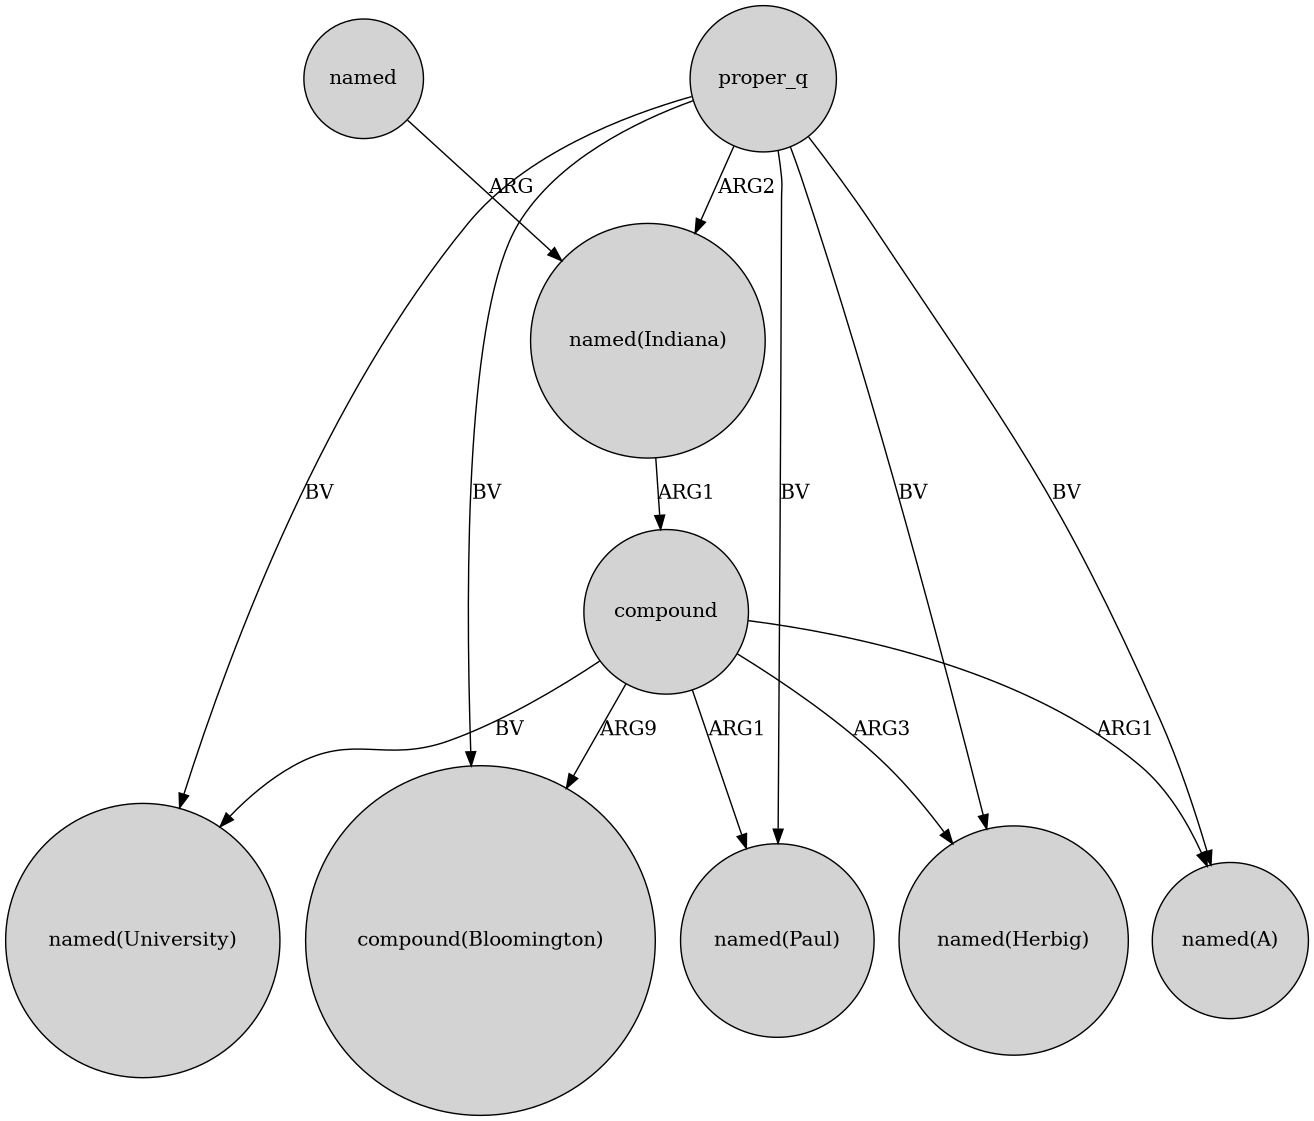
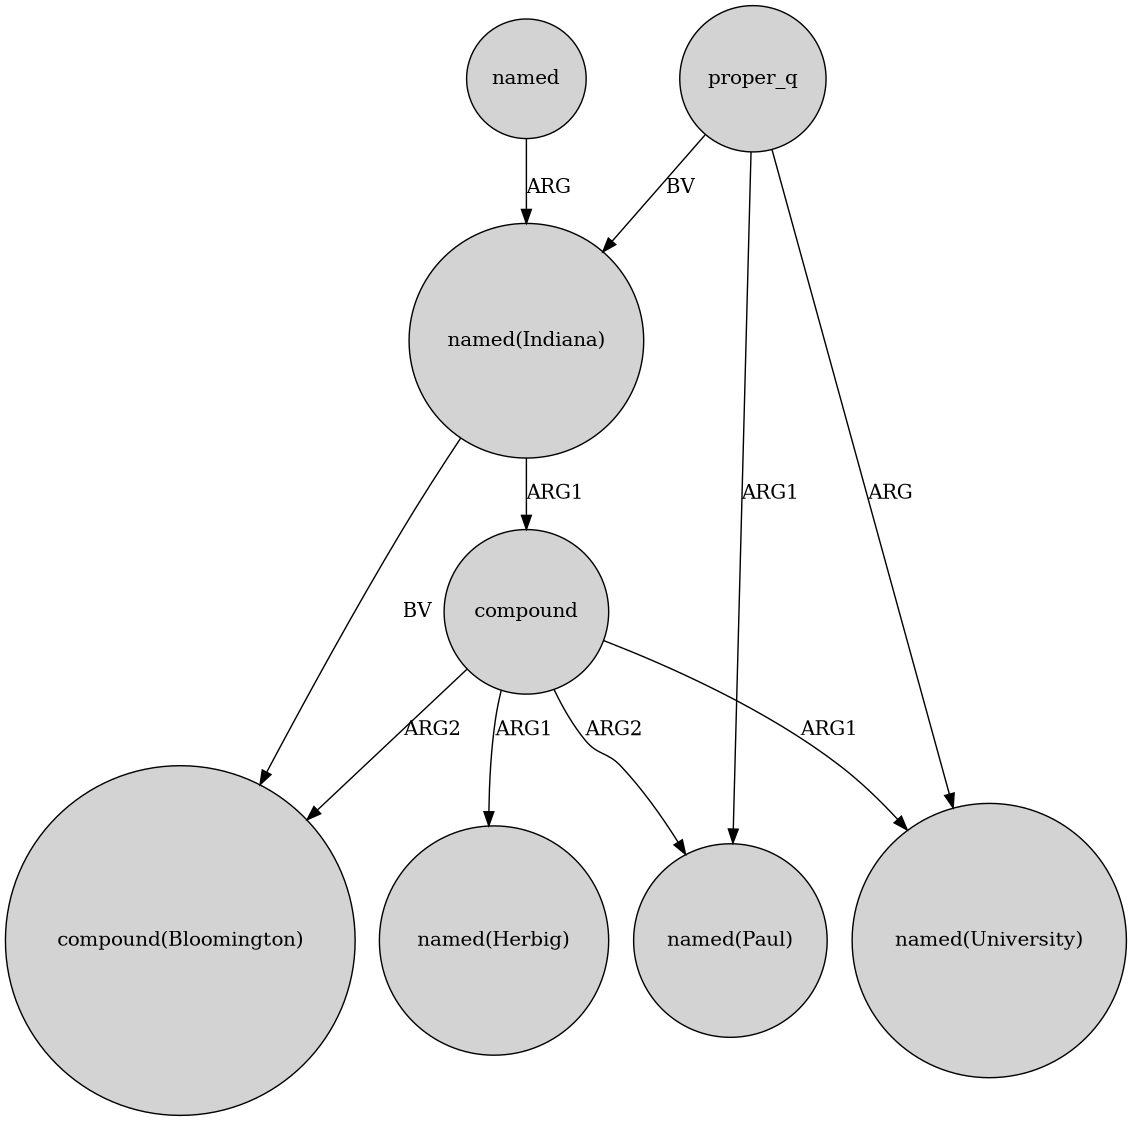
edge "proper_q" -> "named(Indiana)": label "ARG2" -> "BV"
edge "proper_q" -> "compound(Bloomington)": now "named(Indiana)" -> "compound(Bloomington)"
edge "proper_q" -> "named(Herbig)": removed, label "BV"
edge "proper_q" -> "named(University)": label "BV" -> "ARG"
edge "proper_q" -> "named(Paul)": label "BV" -> "ARG1"
edge "compound" -> "named(University)": label "BV" -> "ARG1"
edge "compound" -> "compound(Bloomington)": label "ARG9" -> "ARG2"
edge "compound" -> "named(Paul)": label "ARG1" -> "ARG2"
edge "compound" -> "named(Herbig)": label "ARG3" -> "ARG1"
node "named(A)": removed
